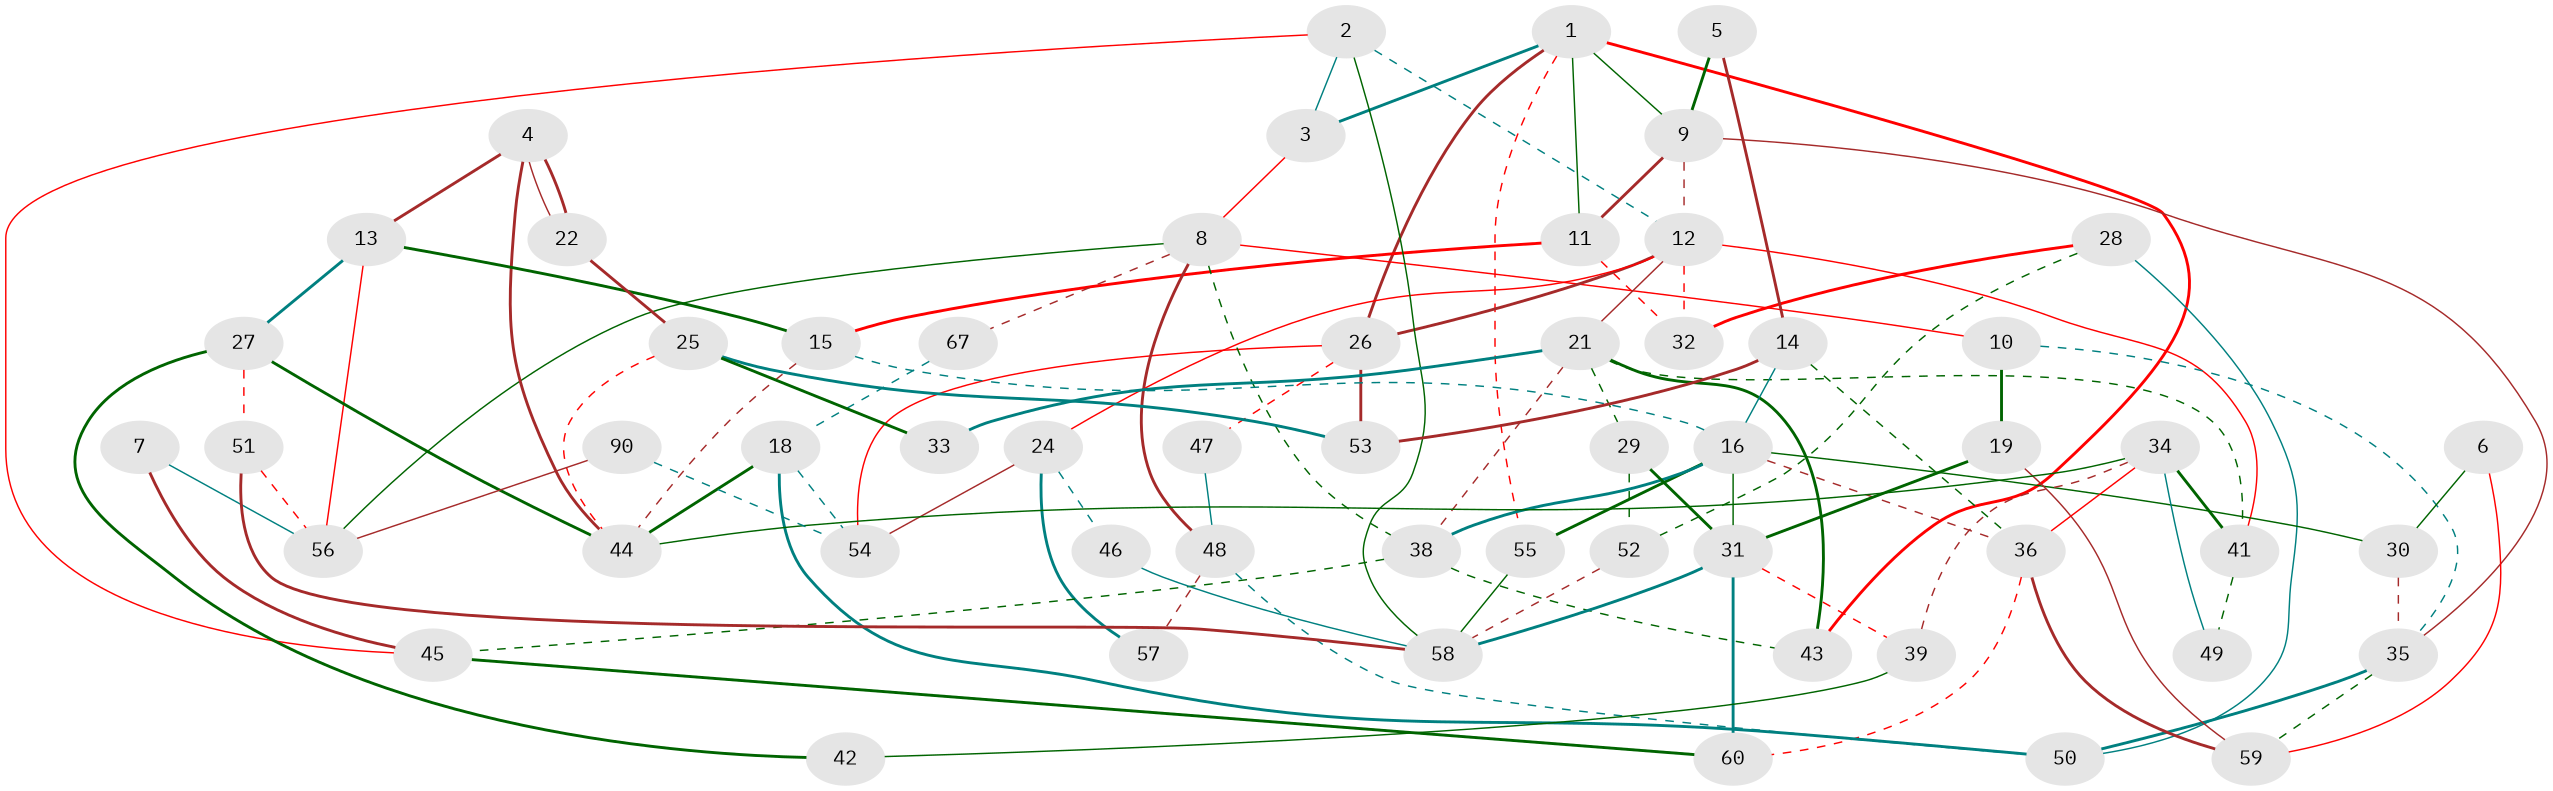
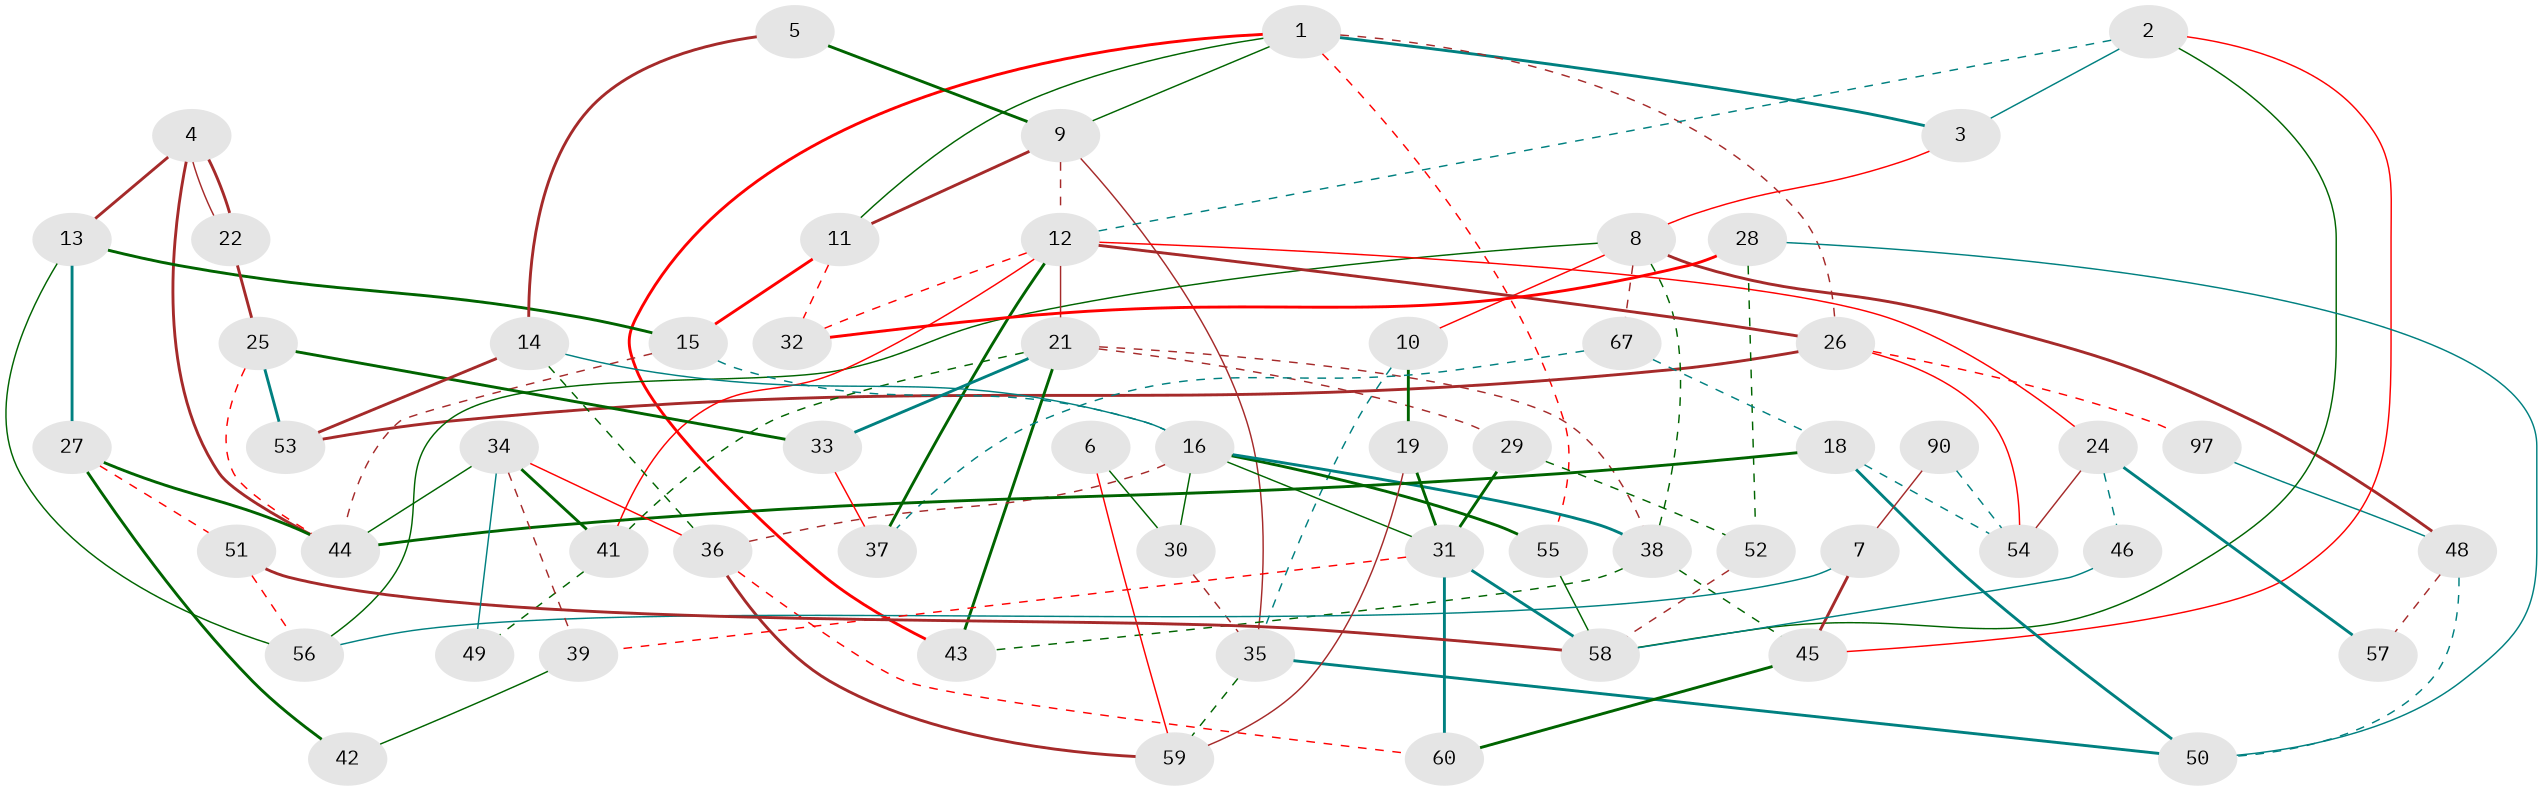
edge "1" -- "26": style bold -> dashed
edge "13" -- "56": color red -> darkgreen
edge "21" -- "29": color darkgreen -> brown
node "47": label "47" -> "97"
edge "90" -- "56": now "90" -- "7"
node "37": added
